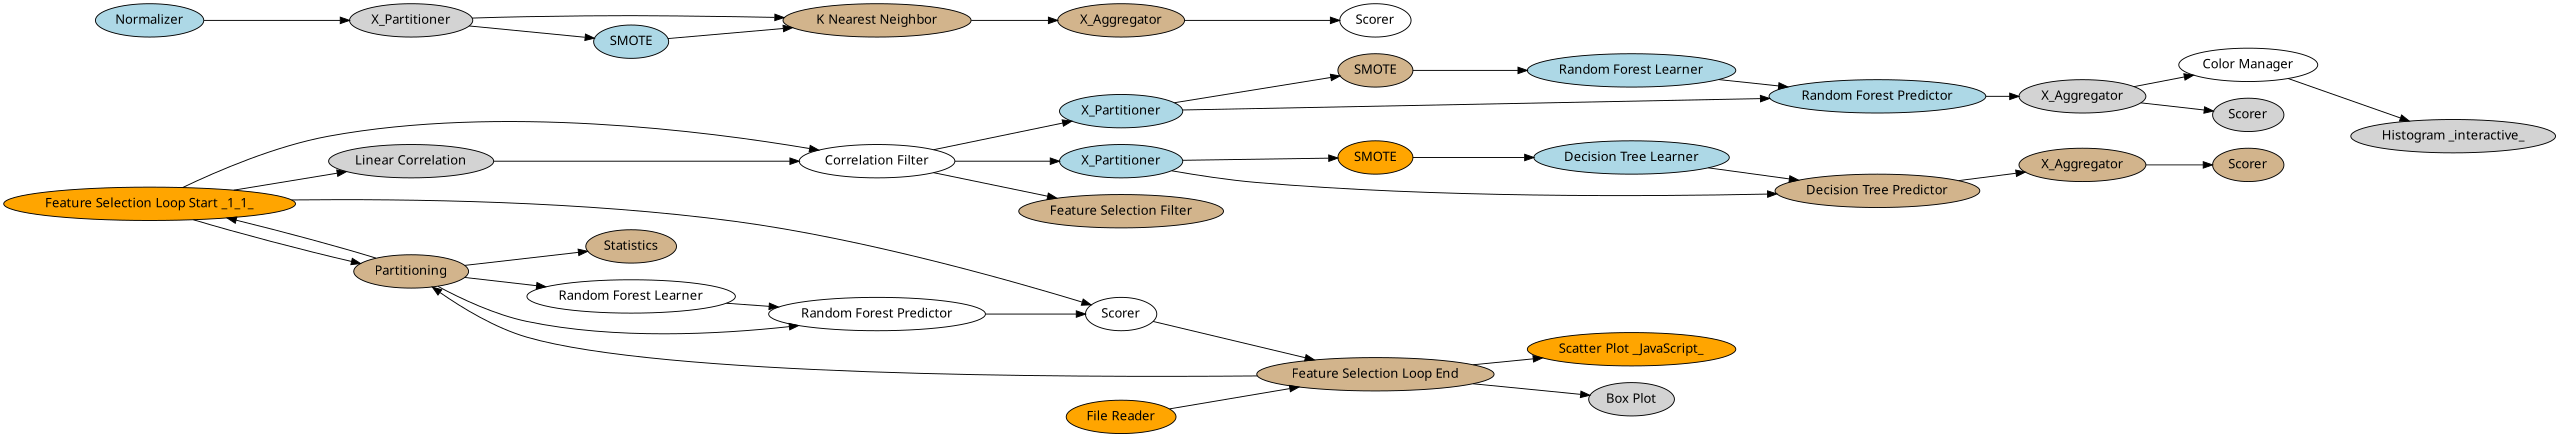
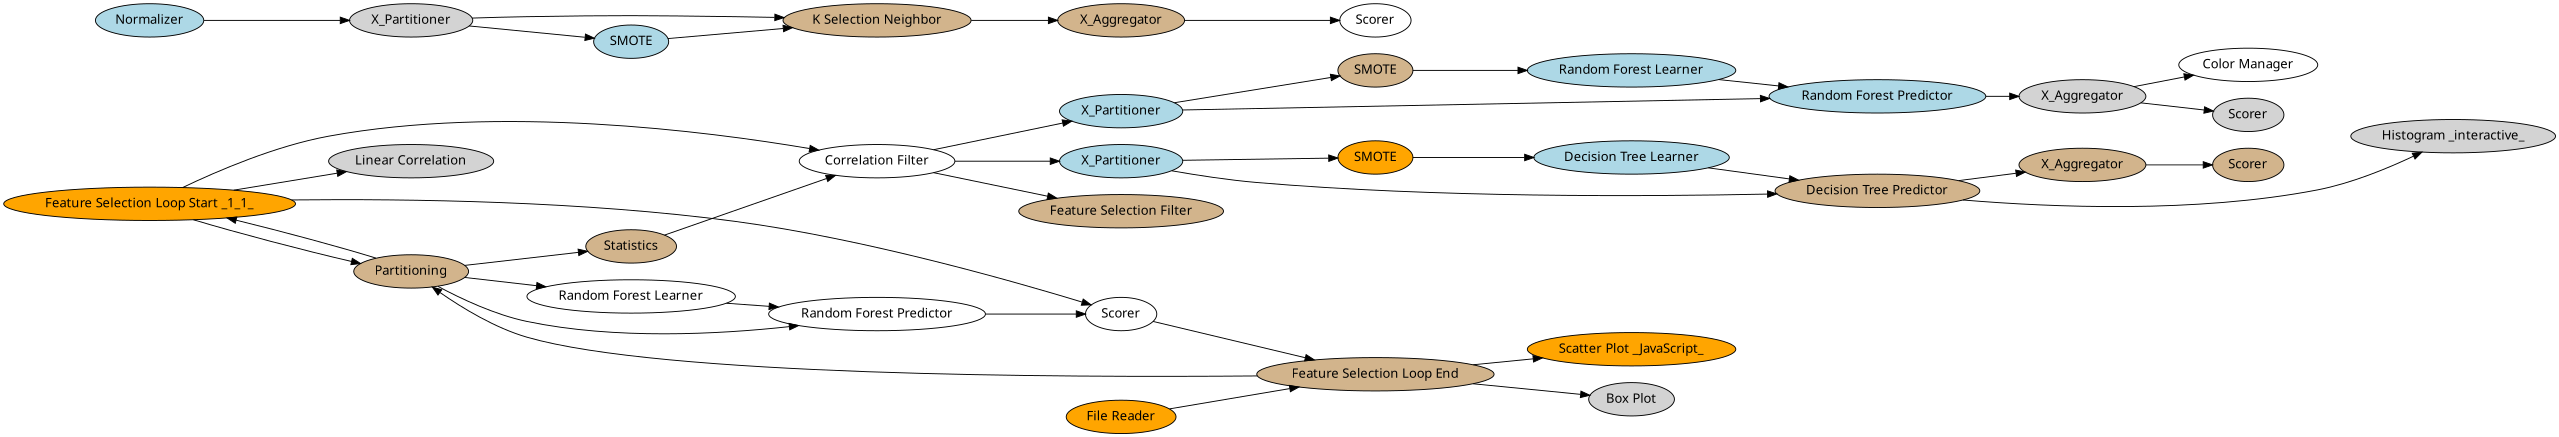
node "K Nearest Neighbor": label "K Nearest Neighbor" -> "K Selection Neighbor"
edge "Color Manager" -> "Histogram _interactive_": now "Decision Tree Predictor" -> "Histogram _interactive_"
edge "Linear Correlation" -> "Correlation Filter": now "Statistics" -> "Correlation Filter"
